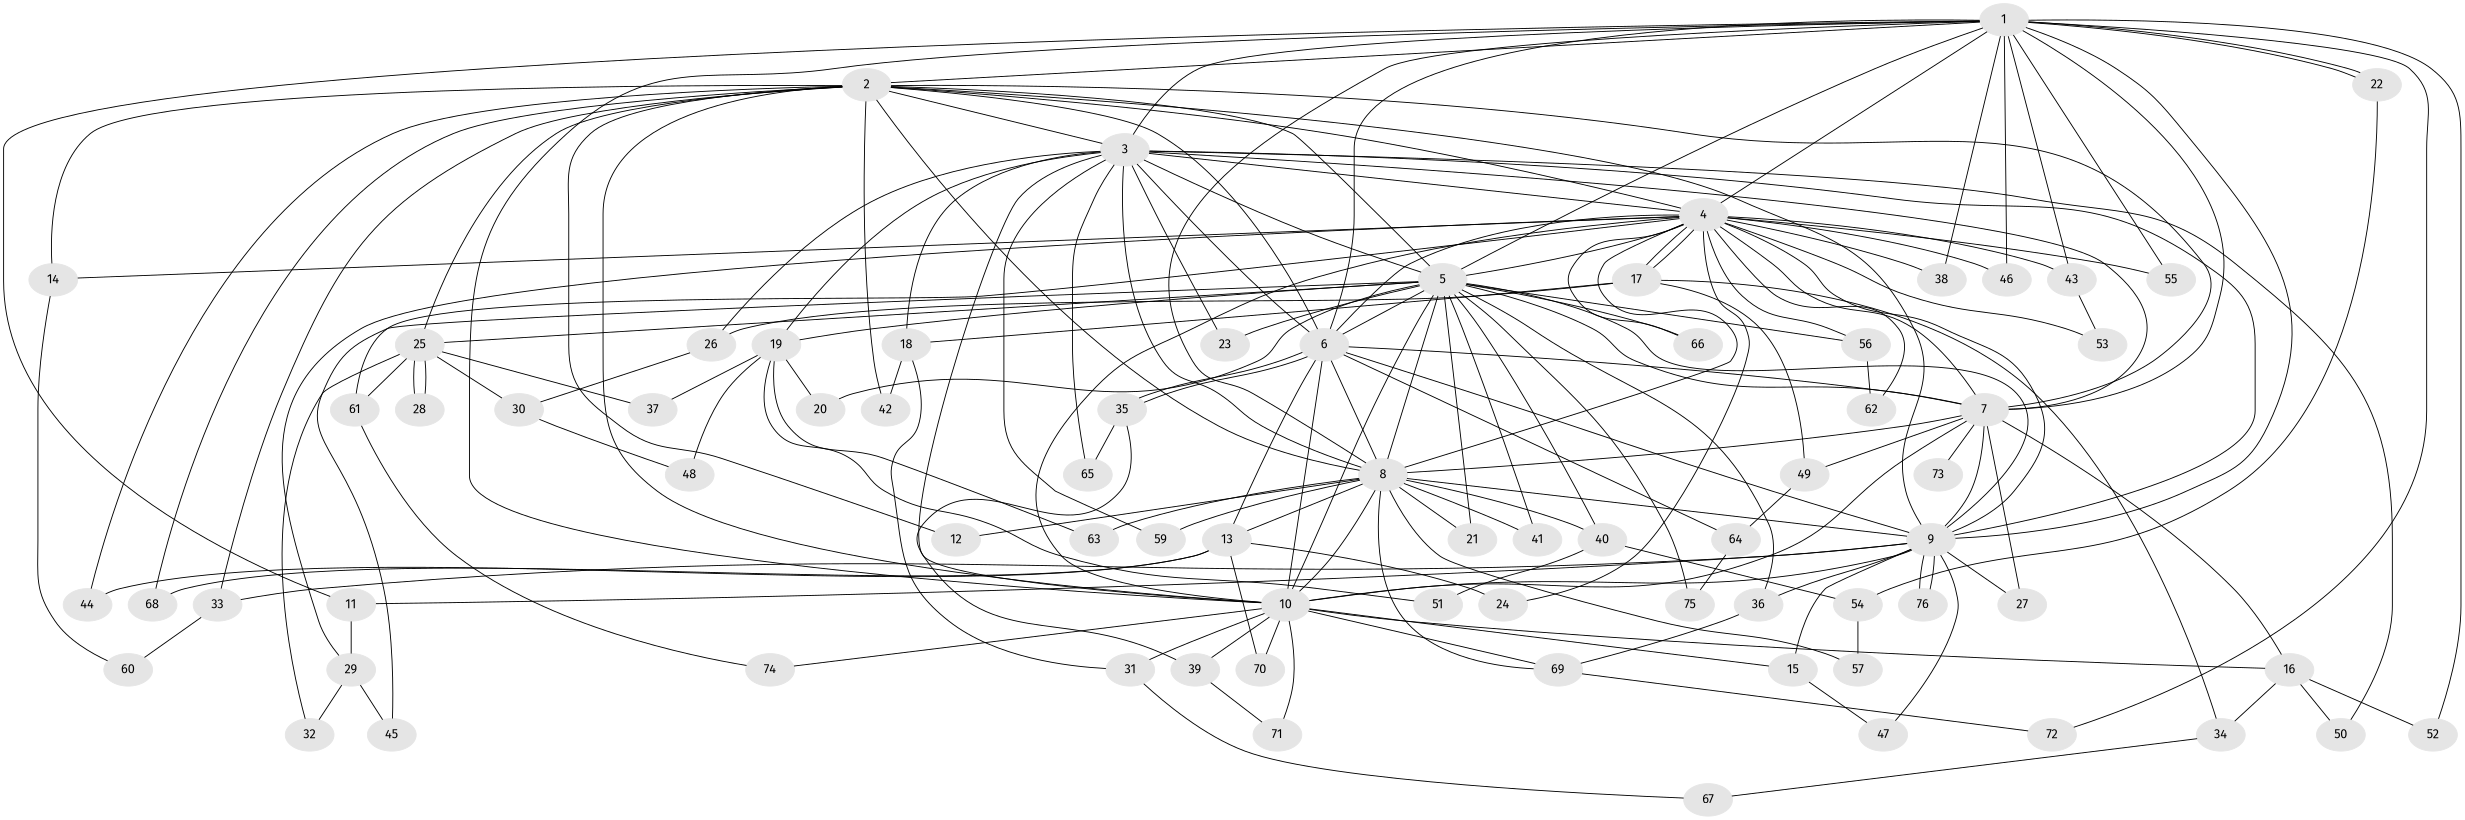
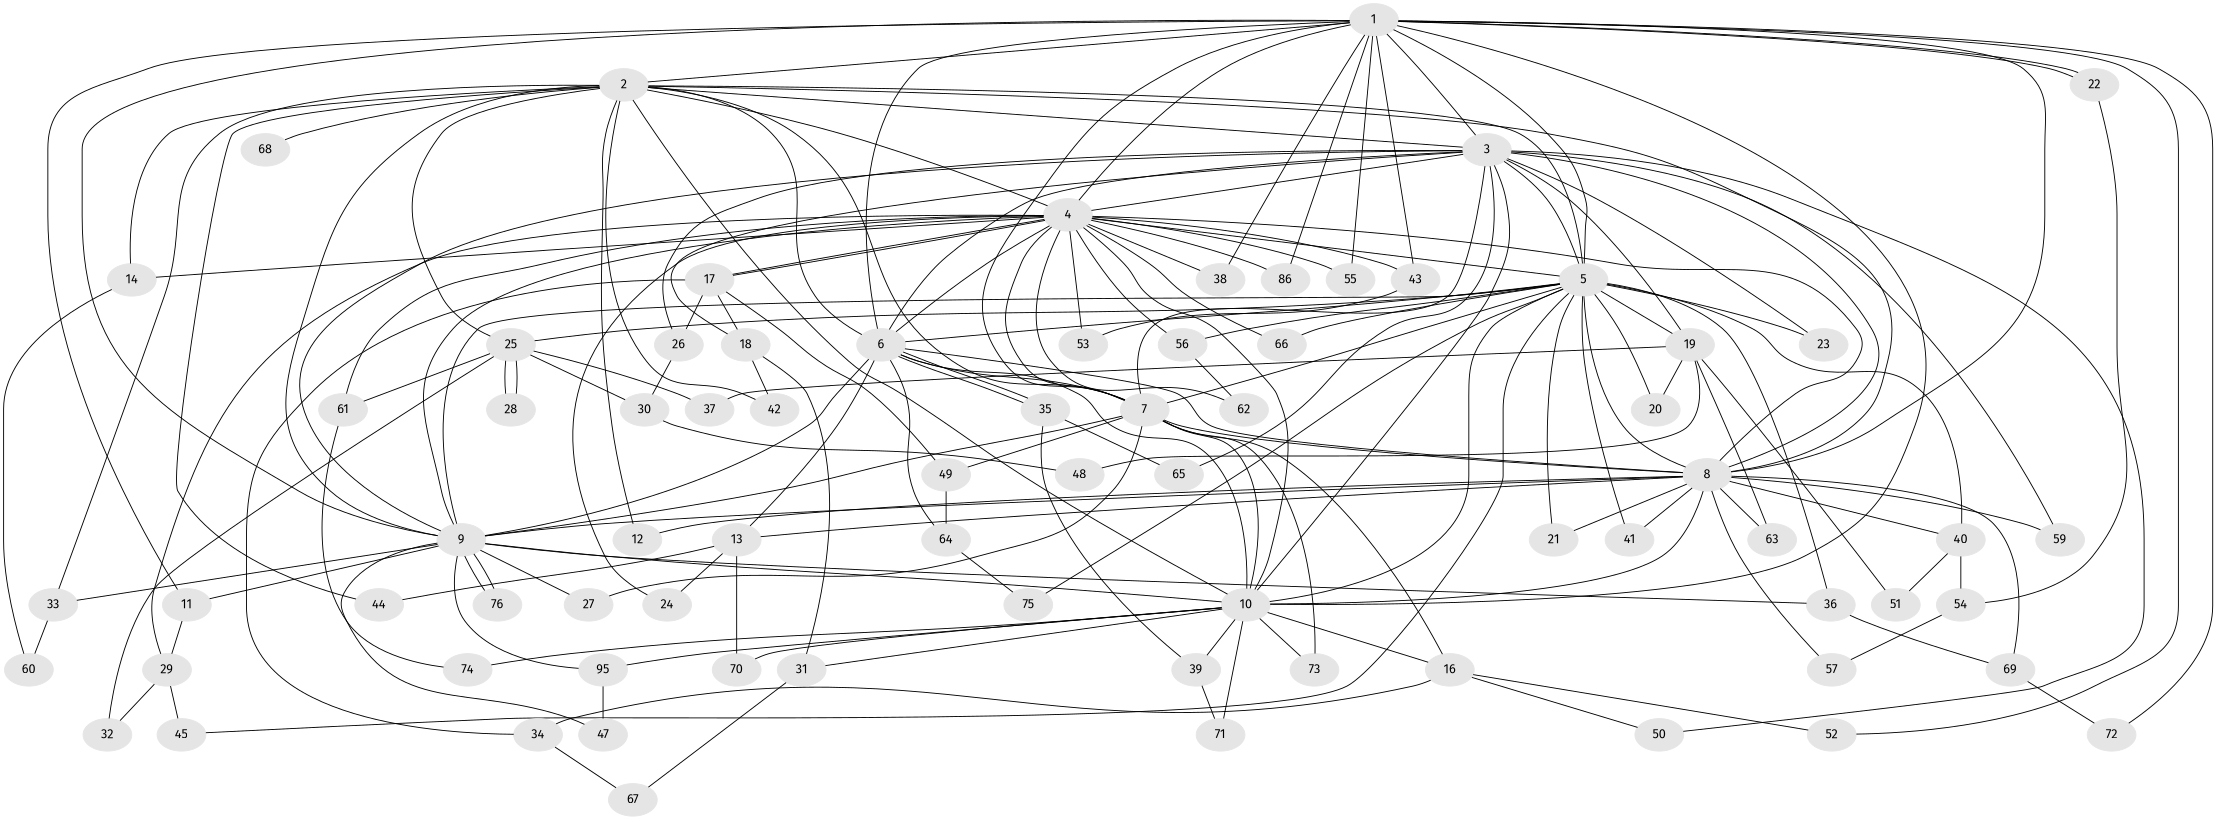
node "46": label "46" -> "86"
edge "13" -- "68": removed
edge "10" -- "69": now "10" -- "73"
node "15": label "15" -> "95"
